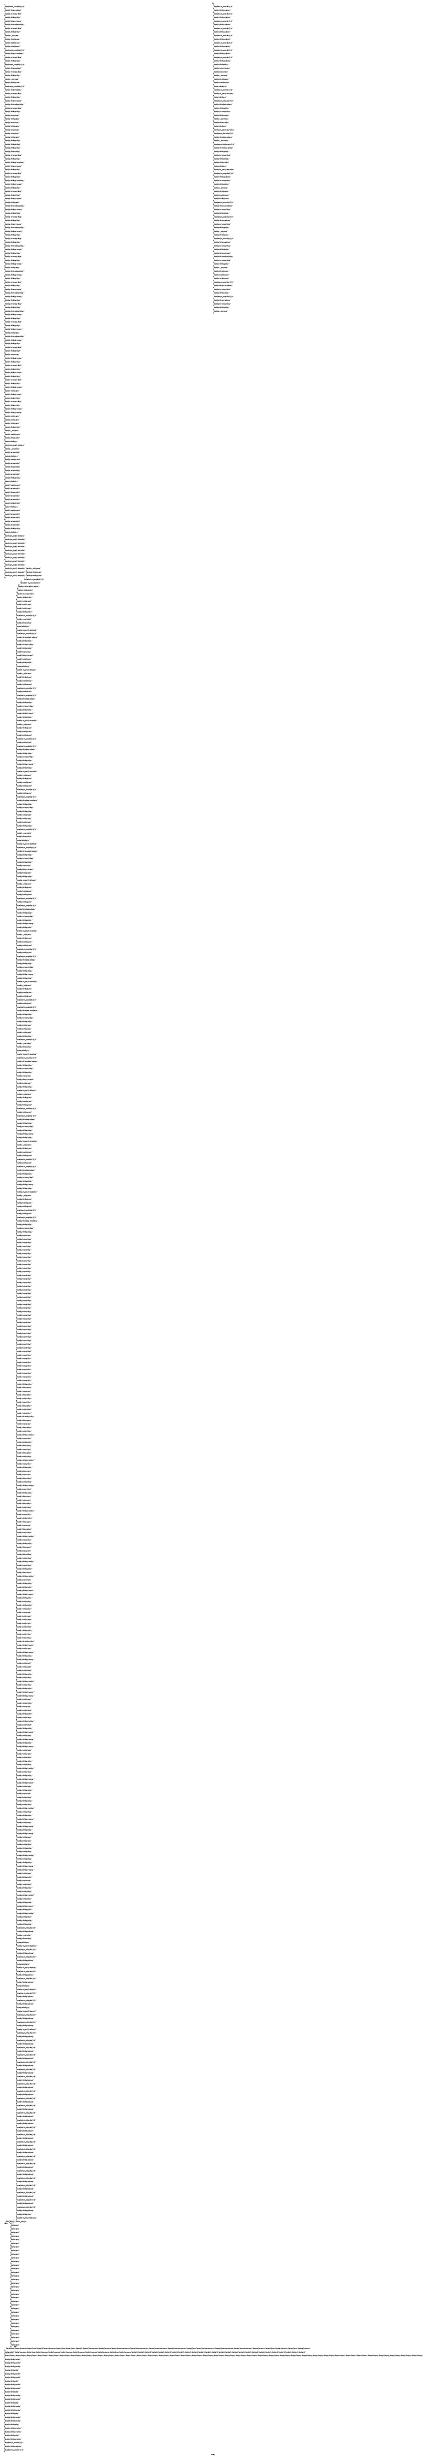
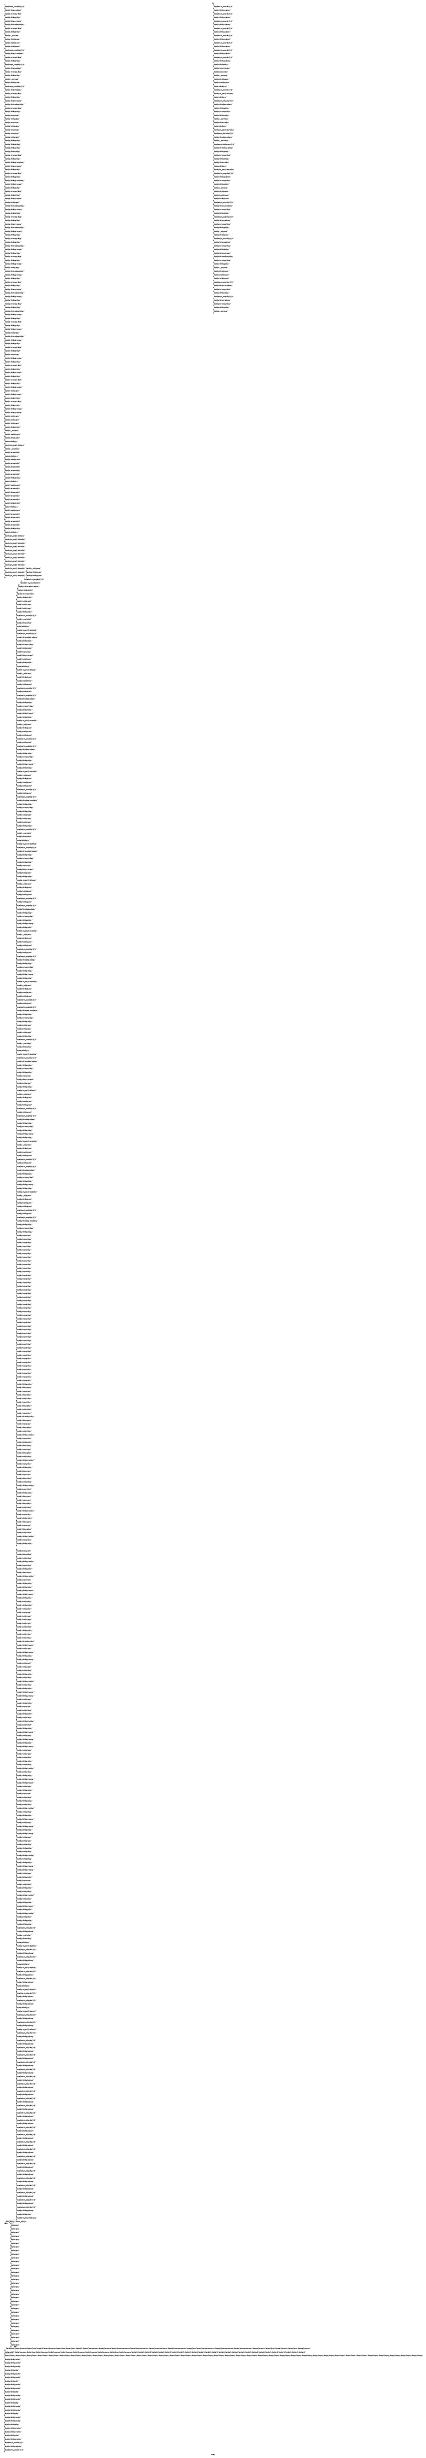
edge "l545" -> "l546": removed, label "[(assign binary_754 (bvand input_188 input_190))]"
